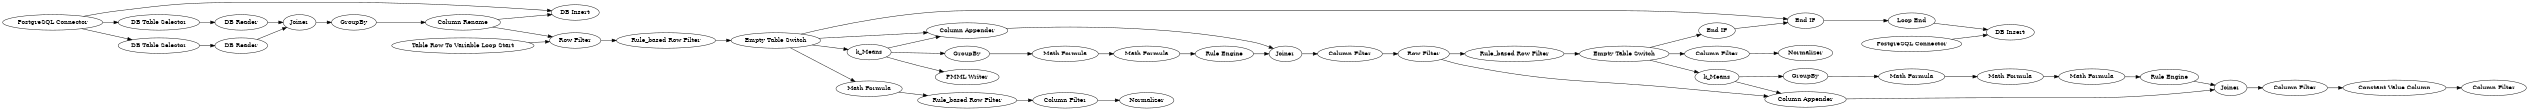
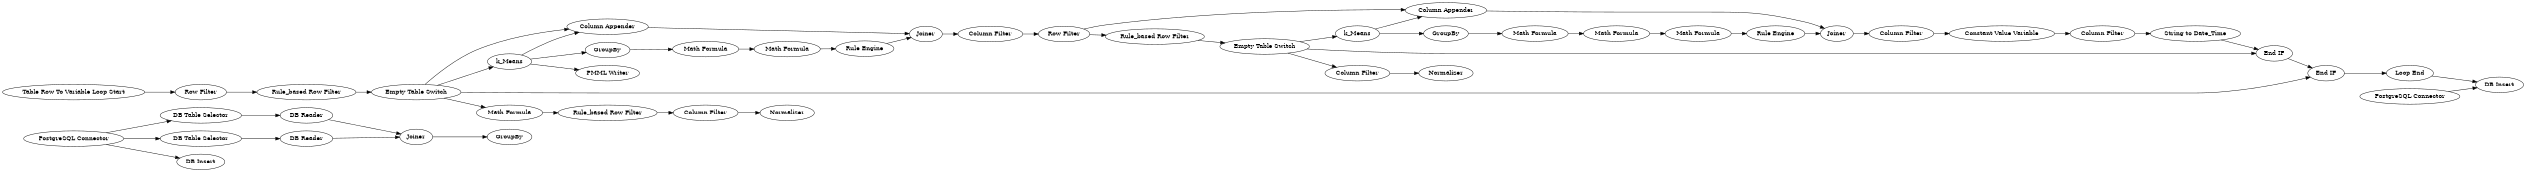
node "Column Rename": removed
node "String to Date_Time": added
node "Constant Value Column": label "Constant Value Column" -> "Constant Value Variable"
